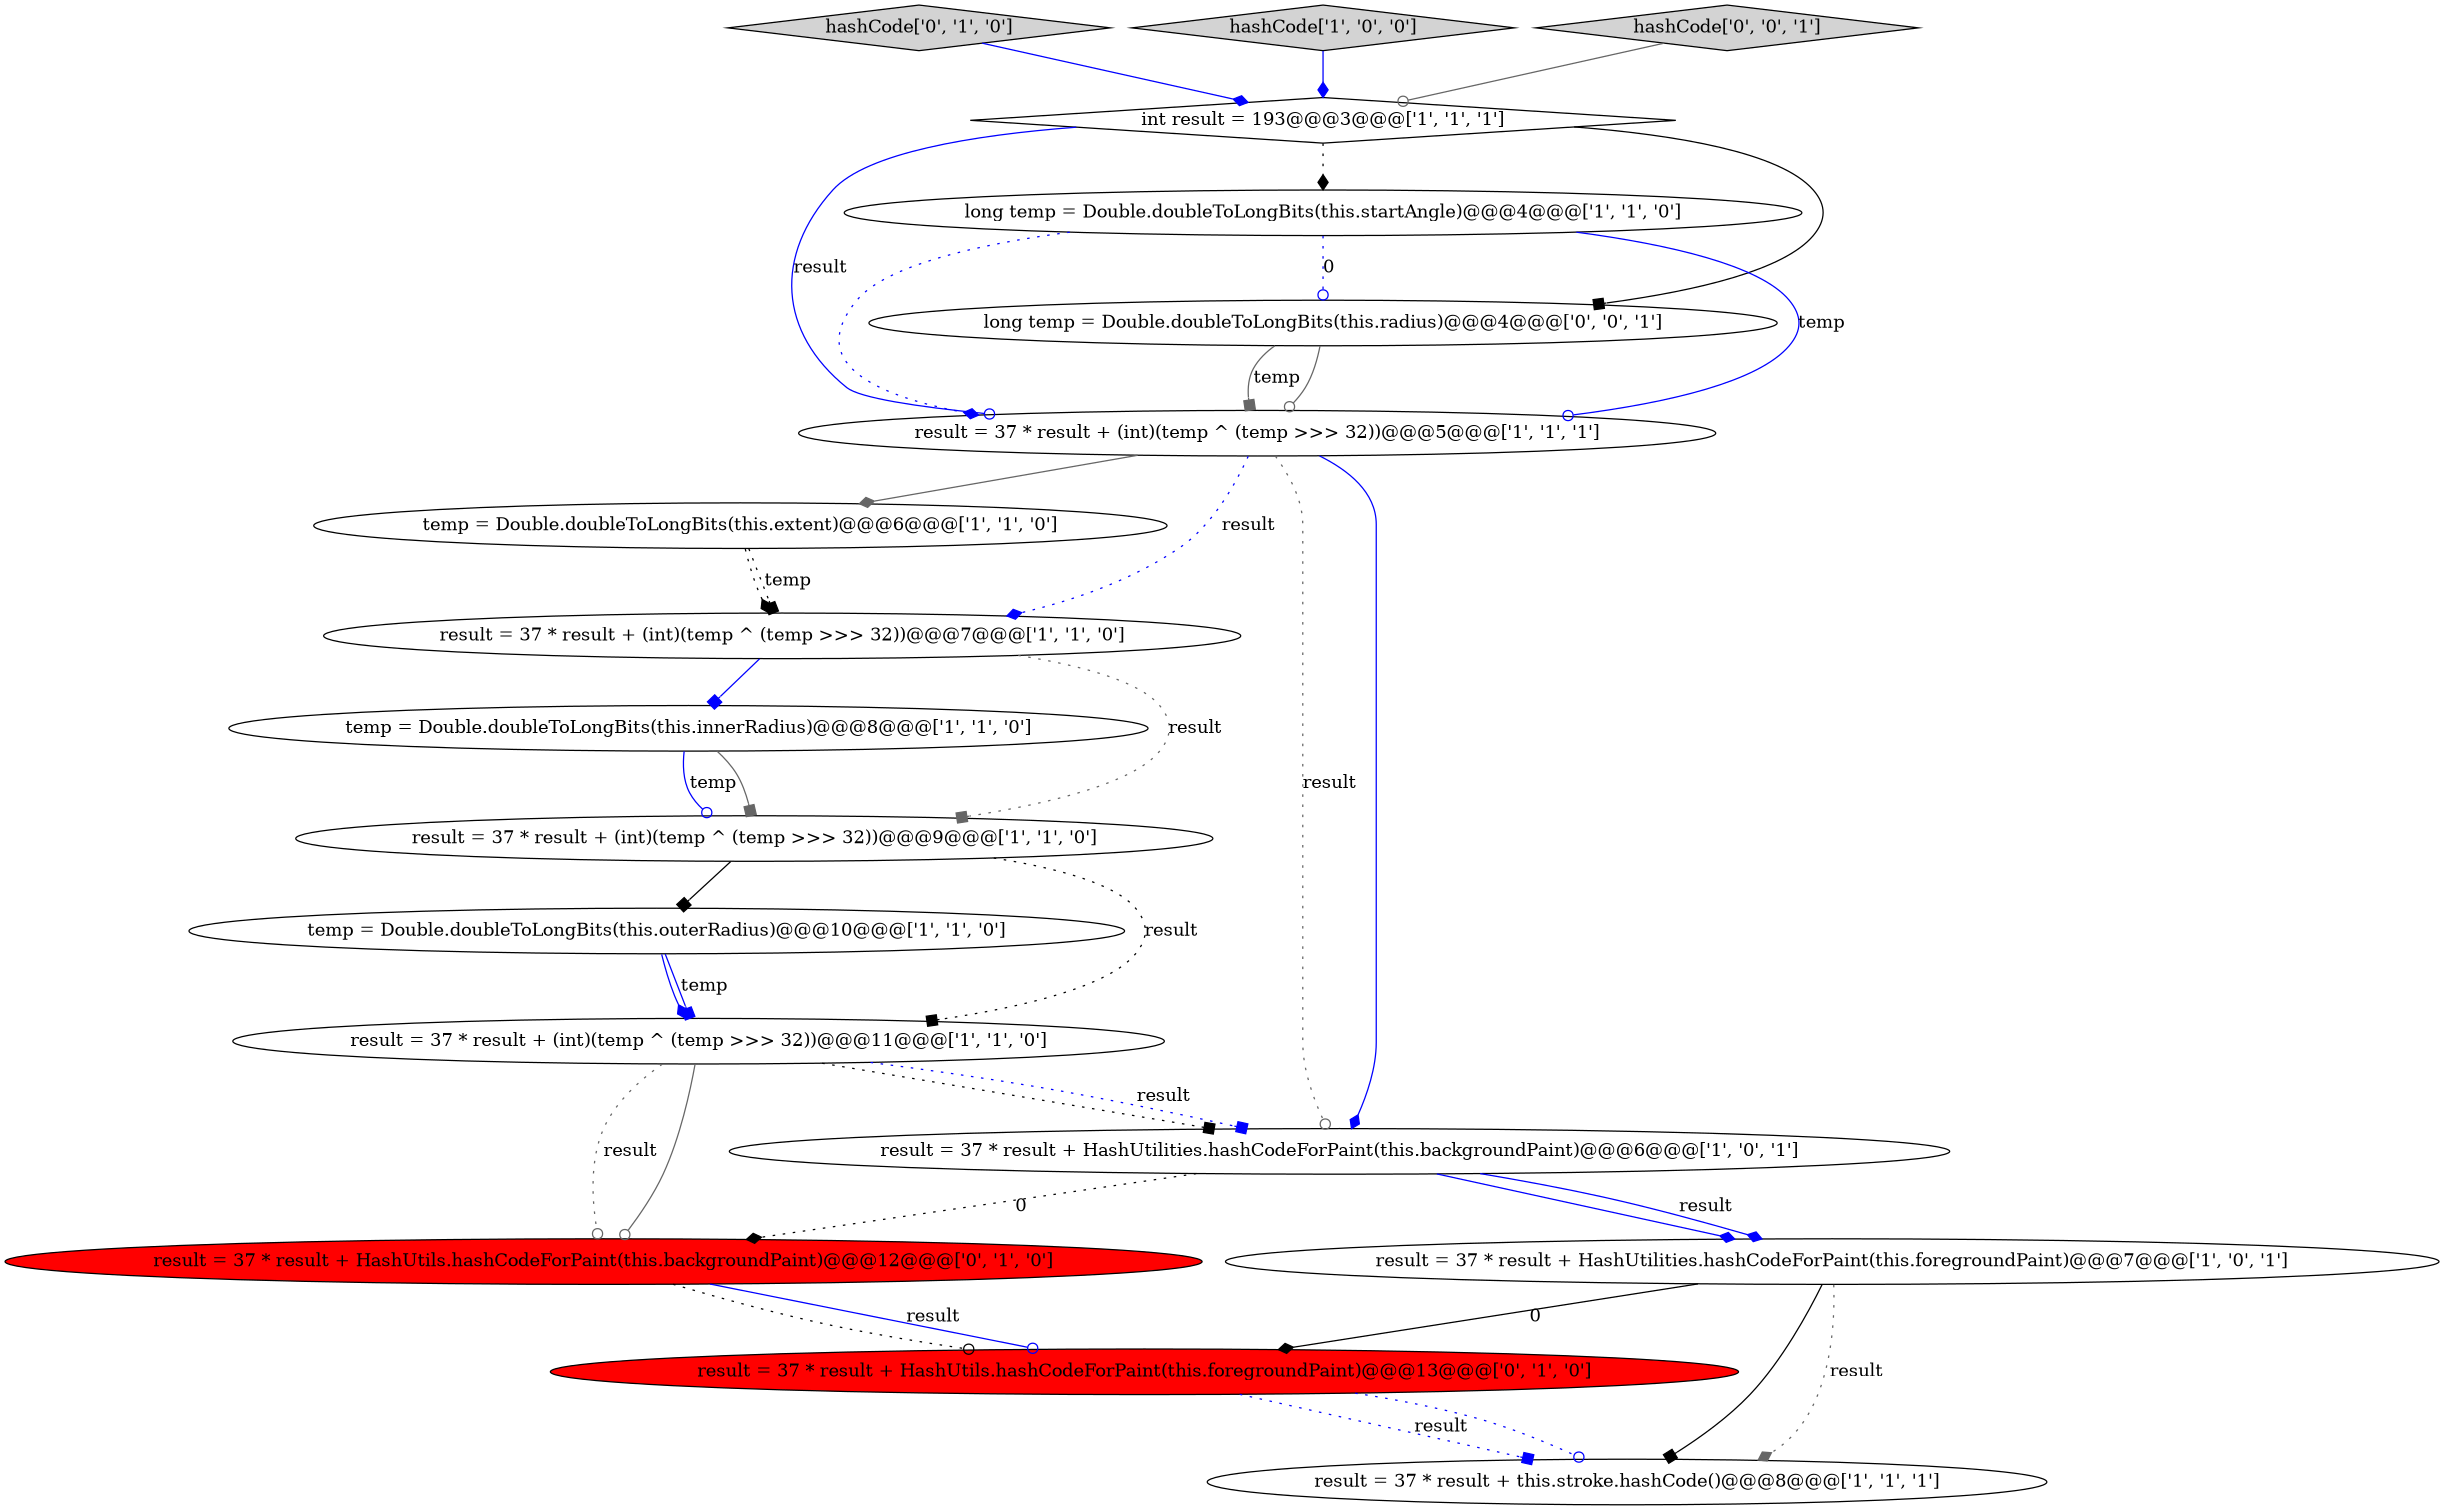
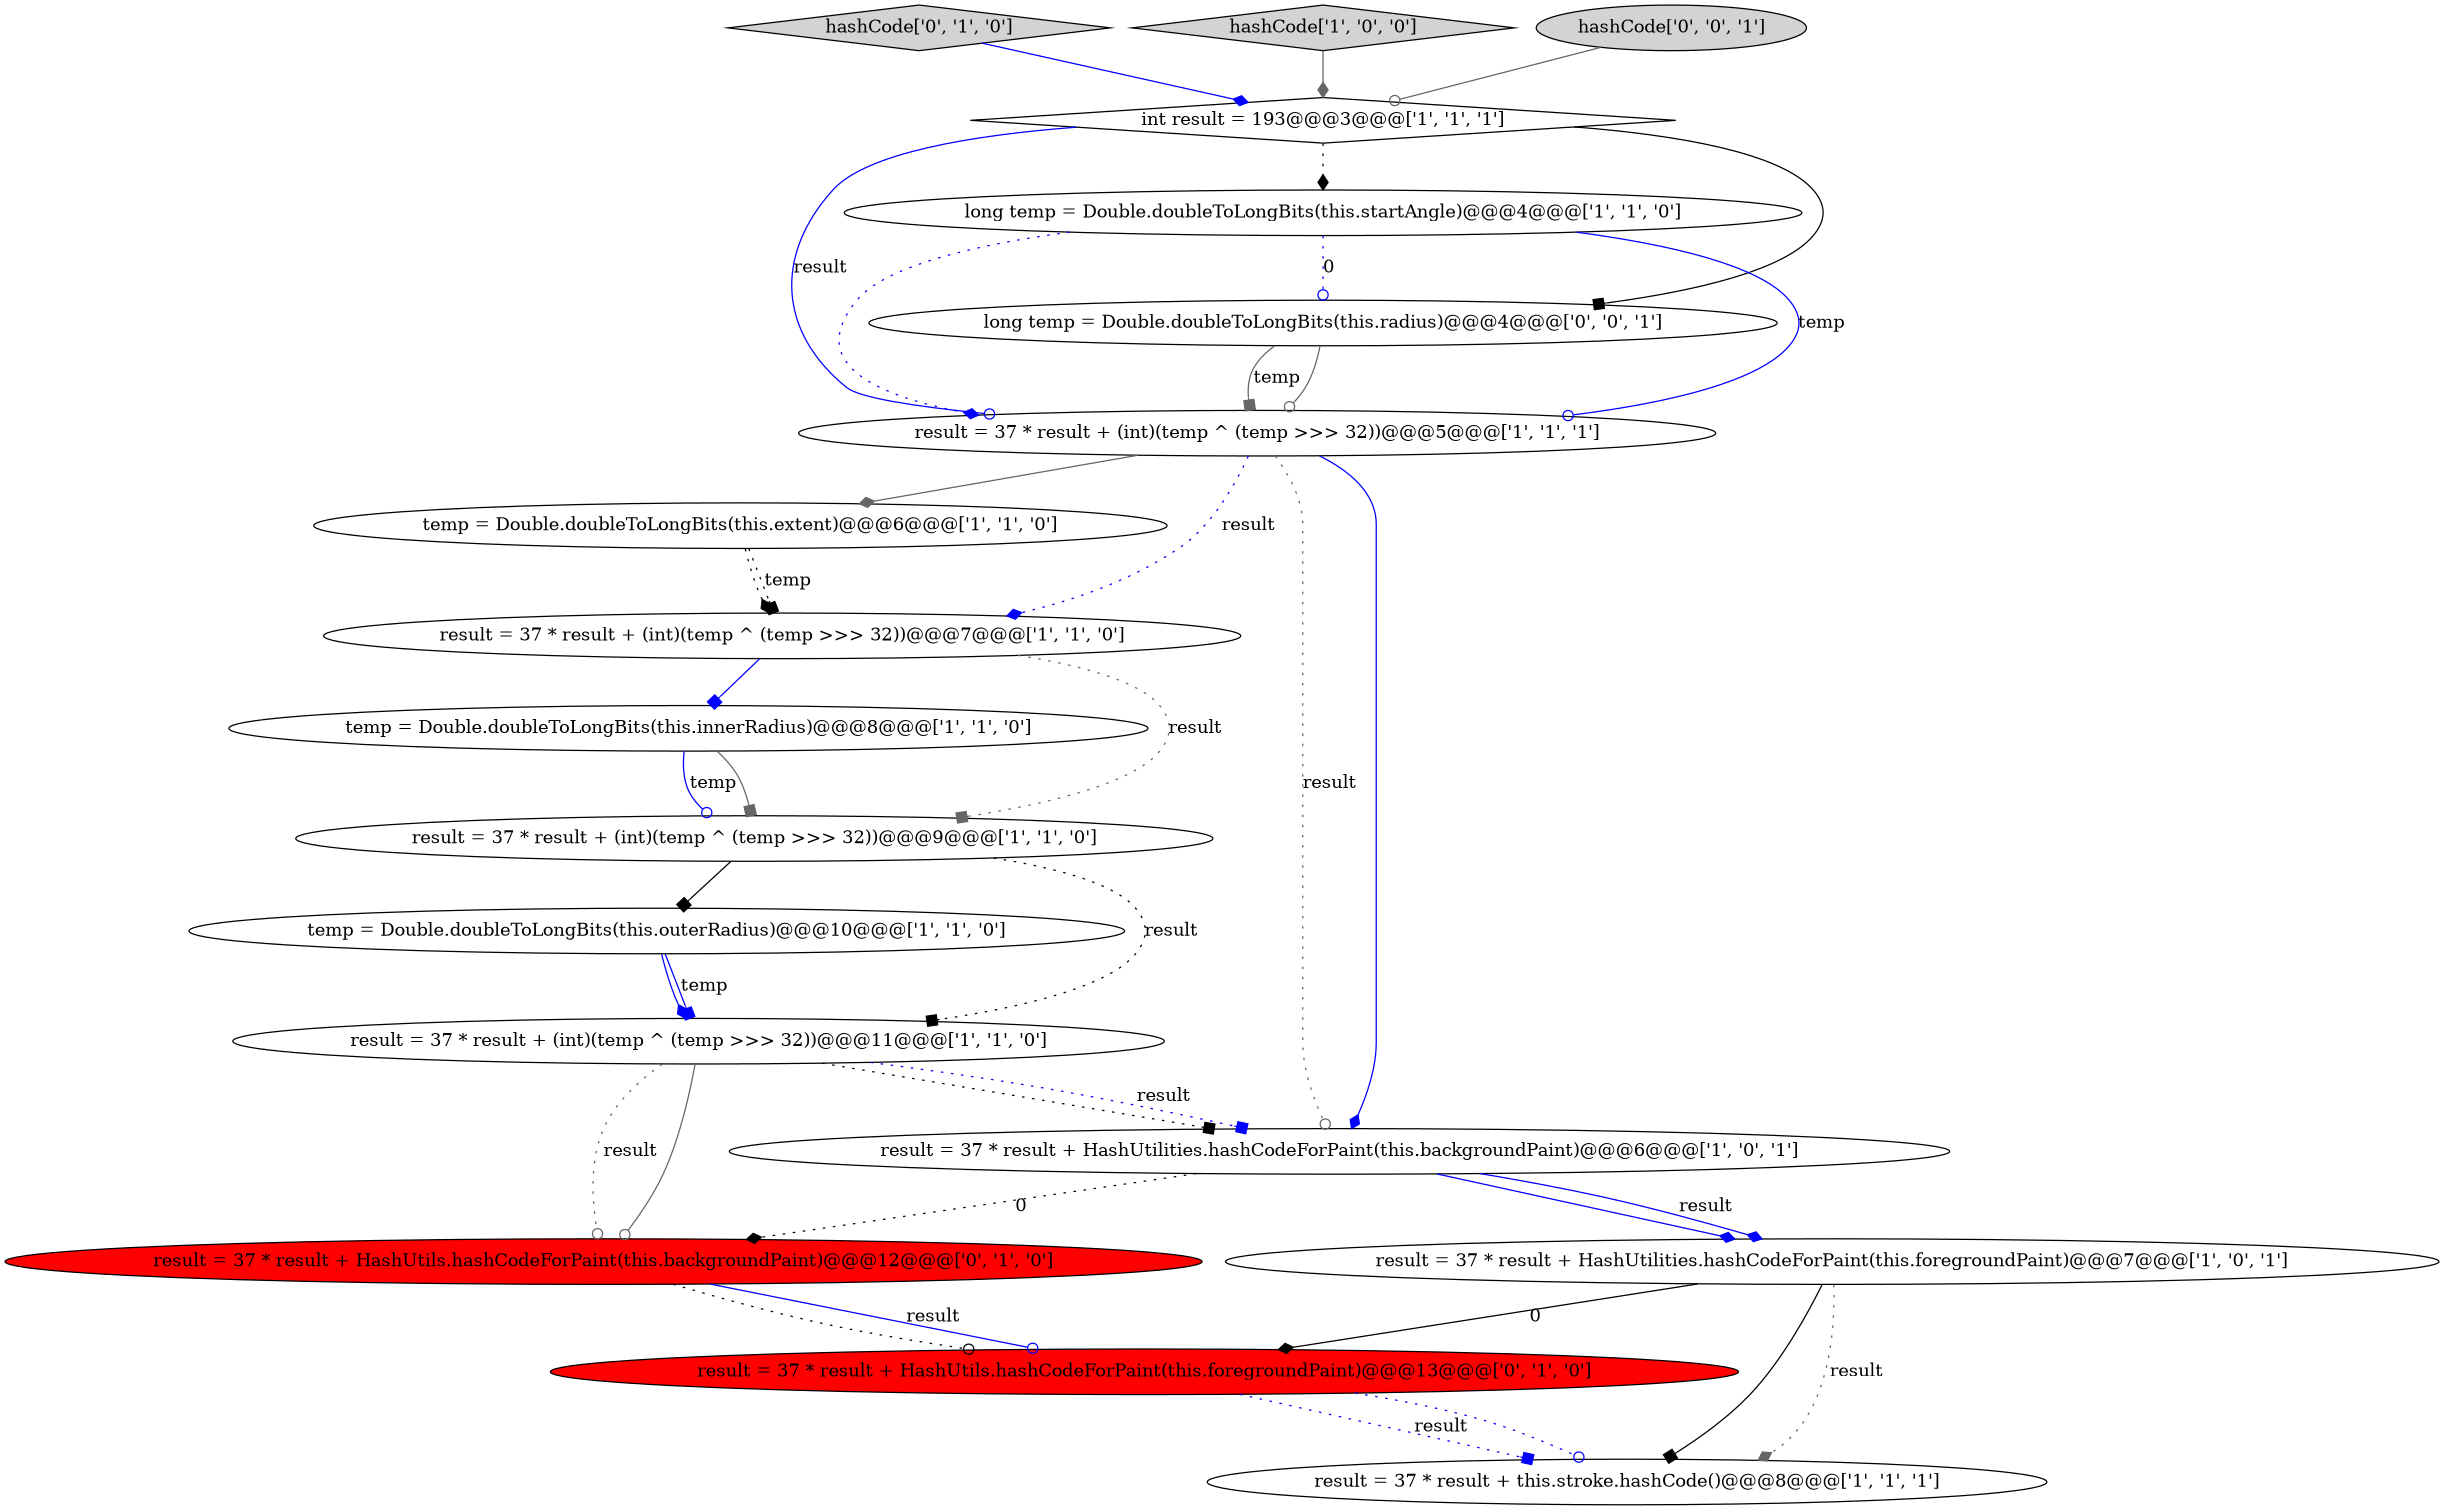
node "hashCode['0', '0', '1']": shape diamond -> ellipse
edge "hashCode['1', '0', '0']" -> "int result = 193@@@3@@@['1', '1', '1']": color blue -> gray40
